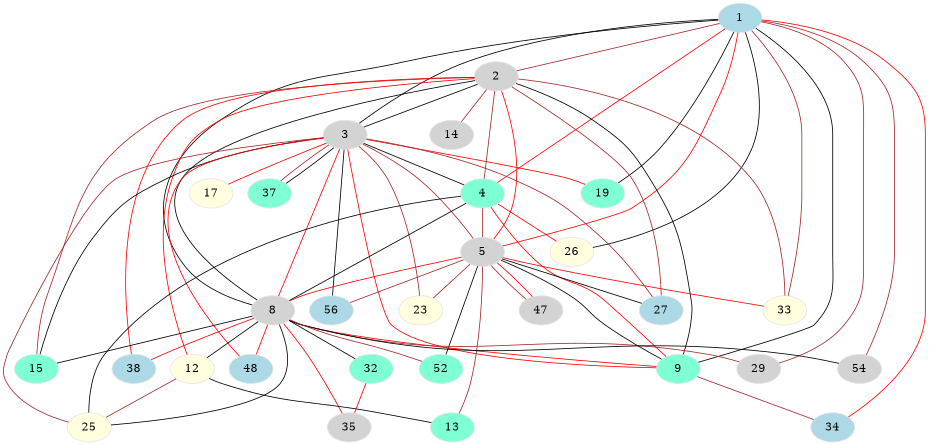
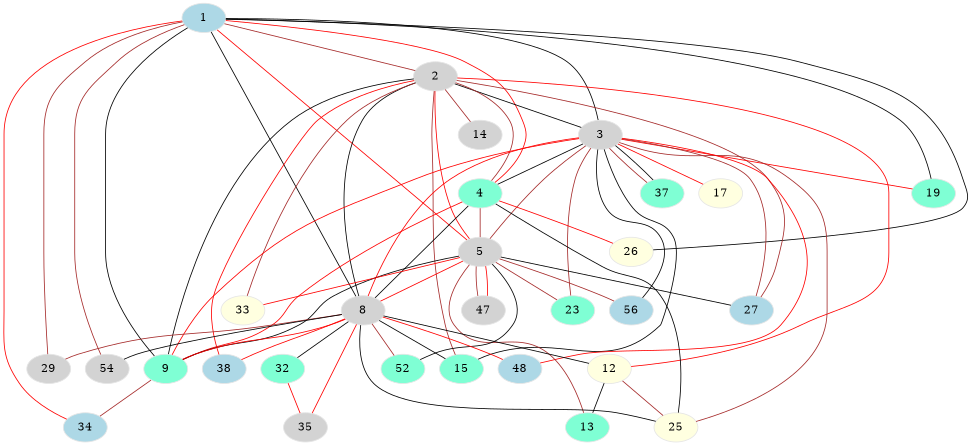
edge "1" -- "33": removed
node "23": fillcolor lightyellow -> aquamarine
